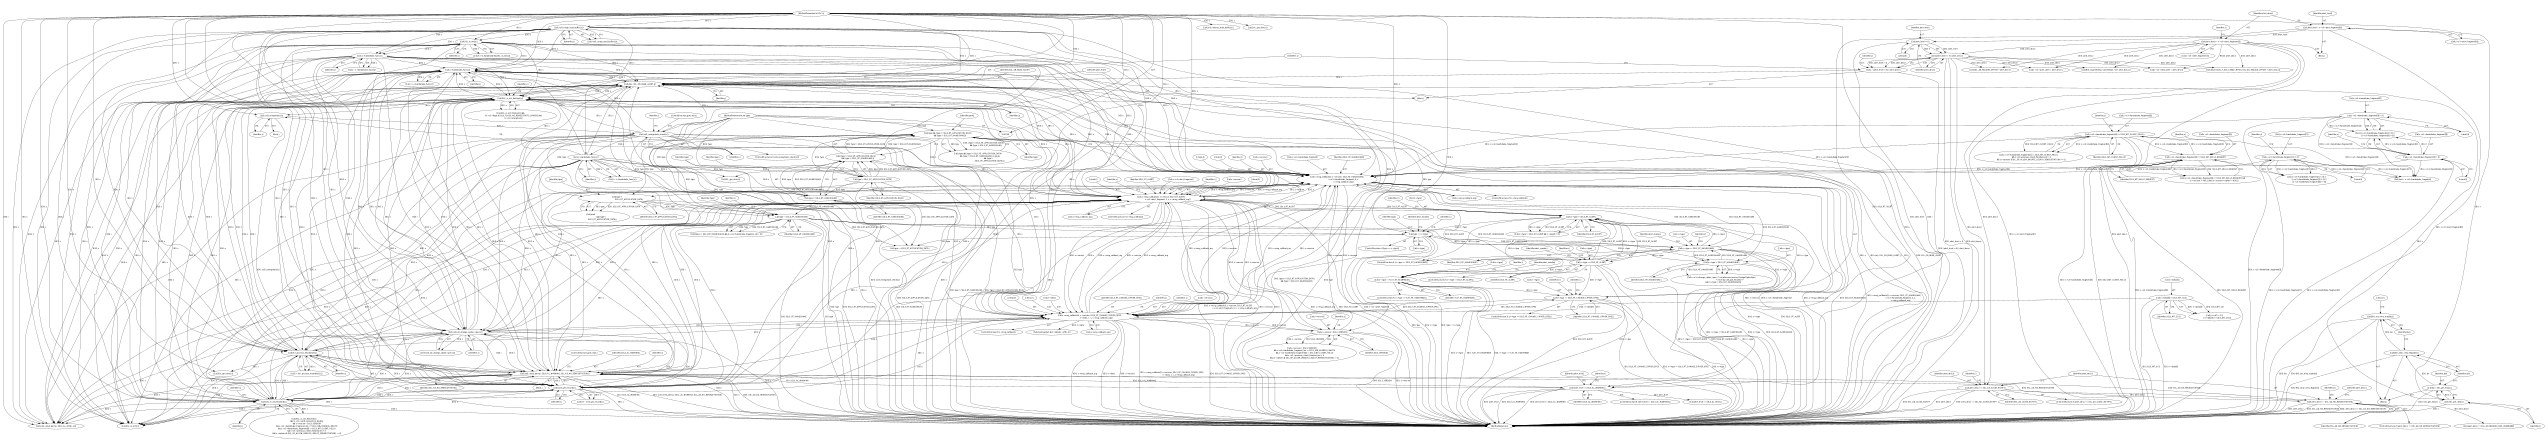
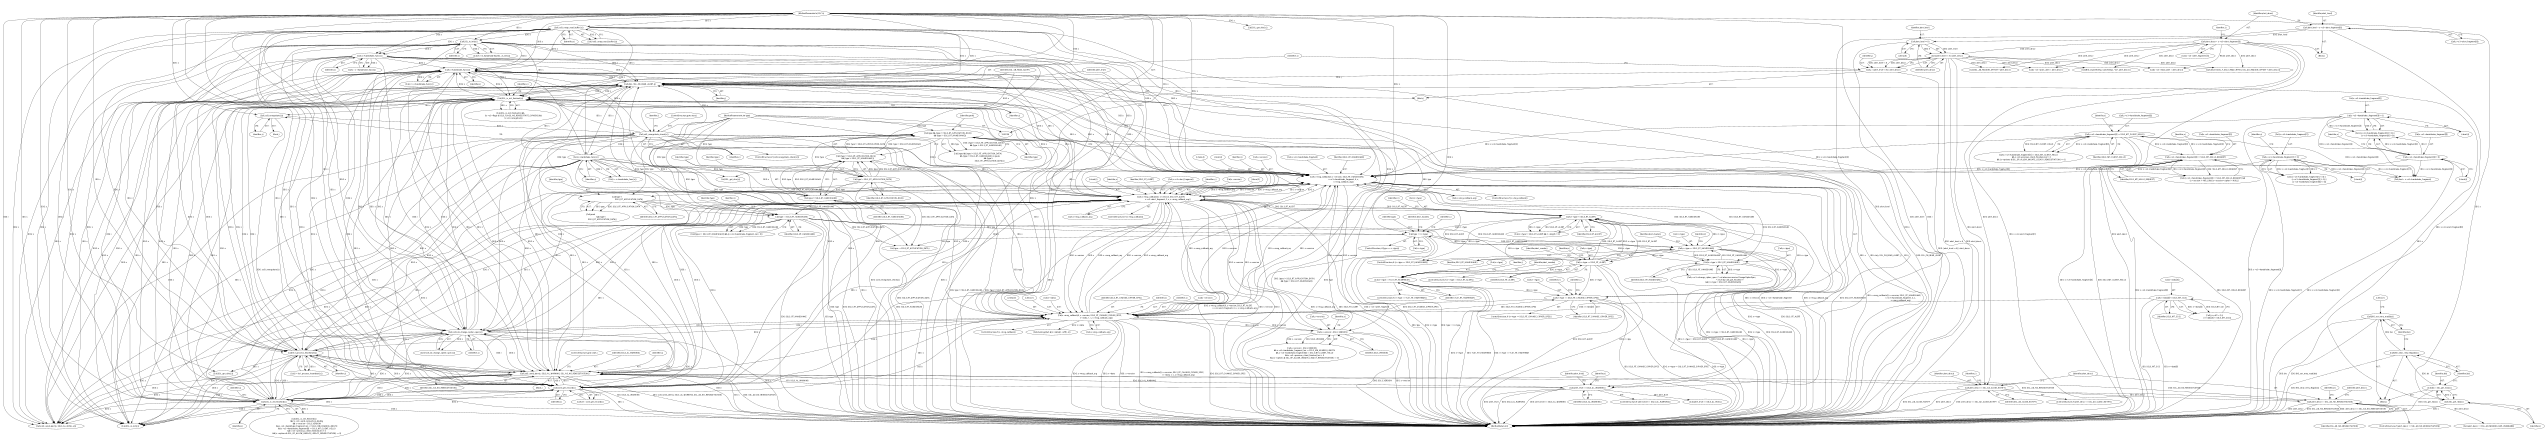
node "(Call,ssl3_release_read_buffer(s))": removed
edge "(MethodParameterIn,SSL *s)" -> "(Call,ssl3_renegotiate_check(s))": now "(Identifier,SSL_CB_READ_ALERT)" -> "(Call,ssl3_renegotiate_check(s))"
edge "(Call,alert_level = s->s3->alert_fragment[0])" -> "(Call,alert_level == SSL3_AL_WARNING)": label "DDG: SSL3_RT_ALERT" -> "DDG: alert_level"
edge "(Call,(rr->off != 0) || (rr->data[0] != SSL3_MT_CCS))" -> "(Call,rr->data[0] != SSL3_MT_CCS)": added, label "CFG:"
edge "(Call,tls1_process_heartbeat(s))" -> "(Call,ssl3_send_alert(s, SSL3_AL_FATAL, al))": added, label "DDG: s"
